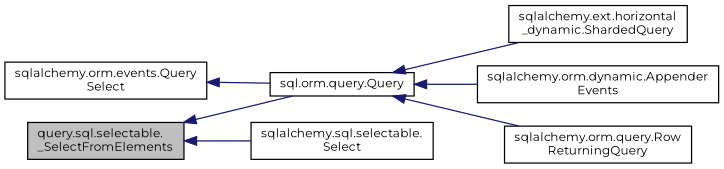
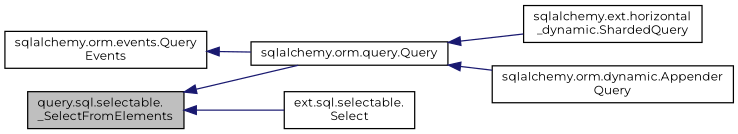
node "sqlalchemy.orm.events.Query Select": label "sqlalchemy.orm.events.Query Select" -> "sqlalchemy.orm.events.Query Events"
node "sql.orm.query.Query": label "sql.orm.query.Query" -> "sqlalchemy.orm.query.Query"
node "sqlalchemy.orm.dynamic.Appender Events": label "sqlalchemy.orm.dynamic.Appender Events" -> "sqlalchemy.orm.dynamic.Appender Query"
node "sqlalchemy.sql.selectable. Select": label "sqlalchemy.sql.selectable. Select" -> "ext.sql.selectable. Select"
node "sqlalchemy.orm.query.Row ReturningQuery": removed
